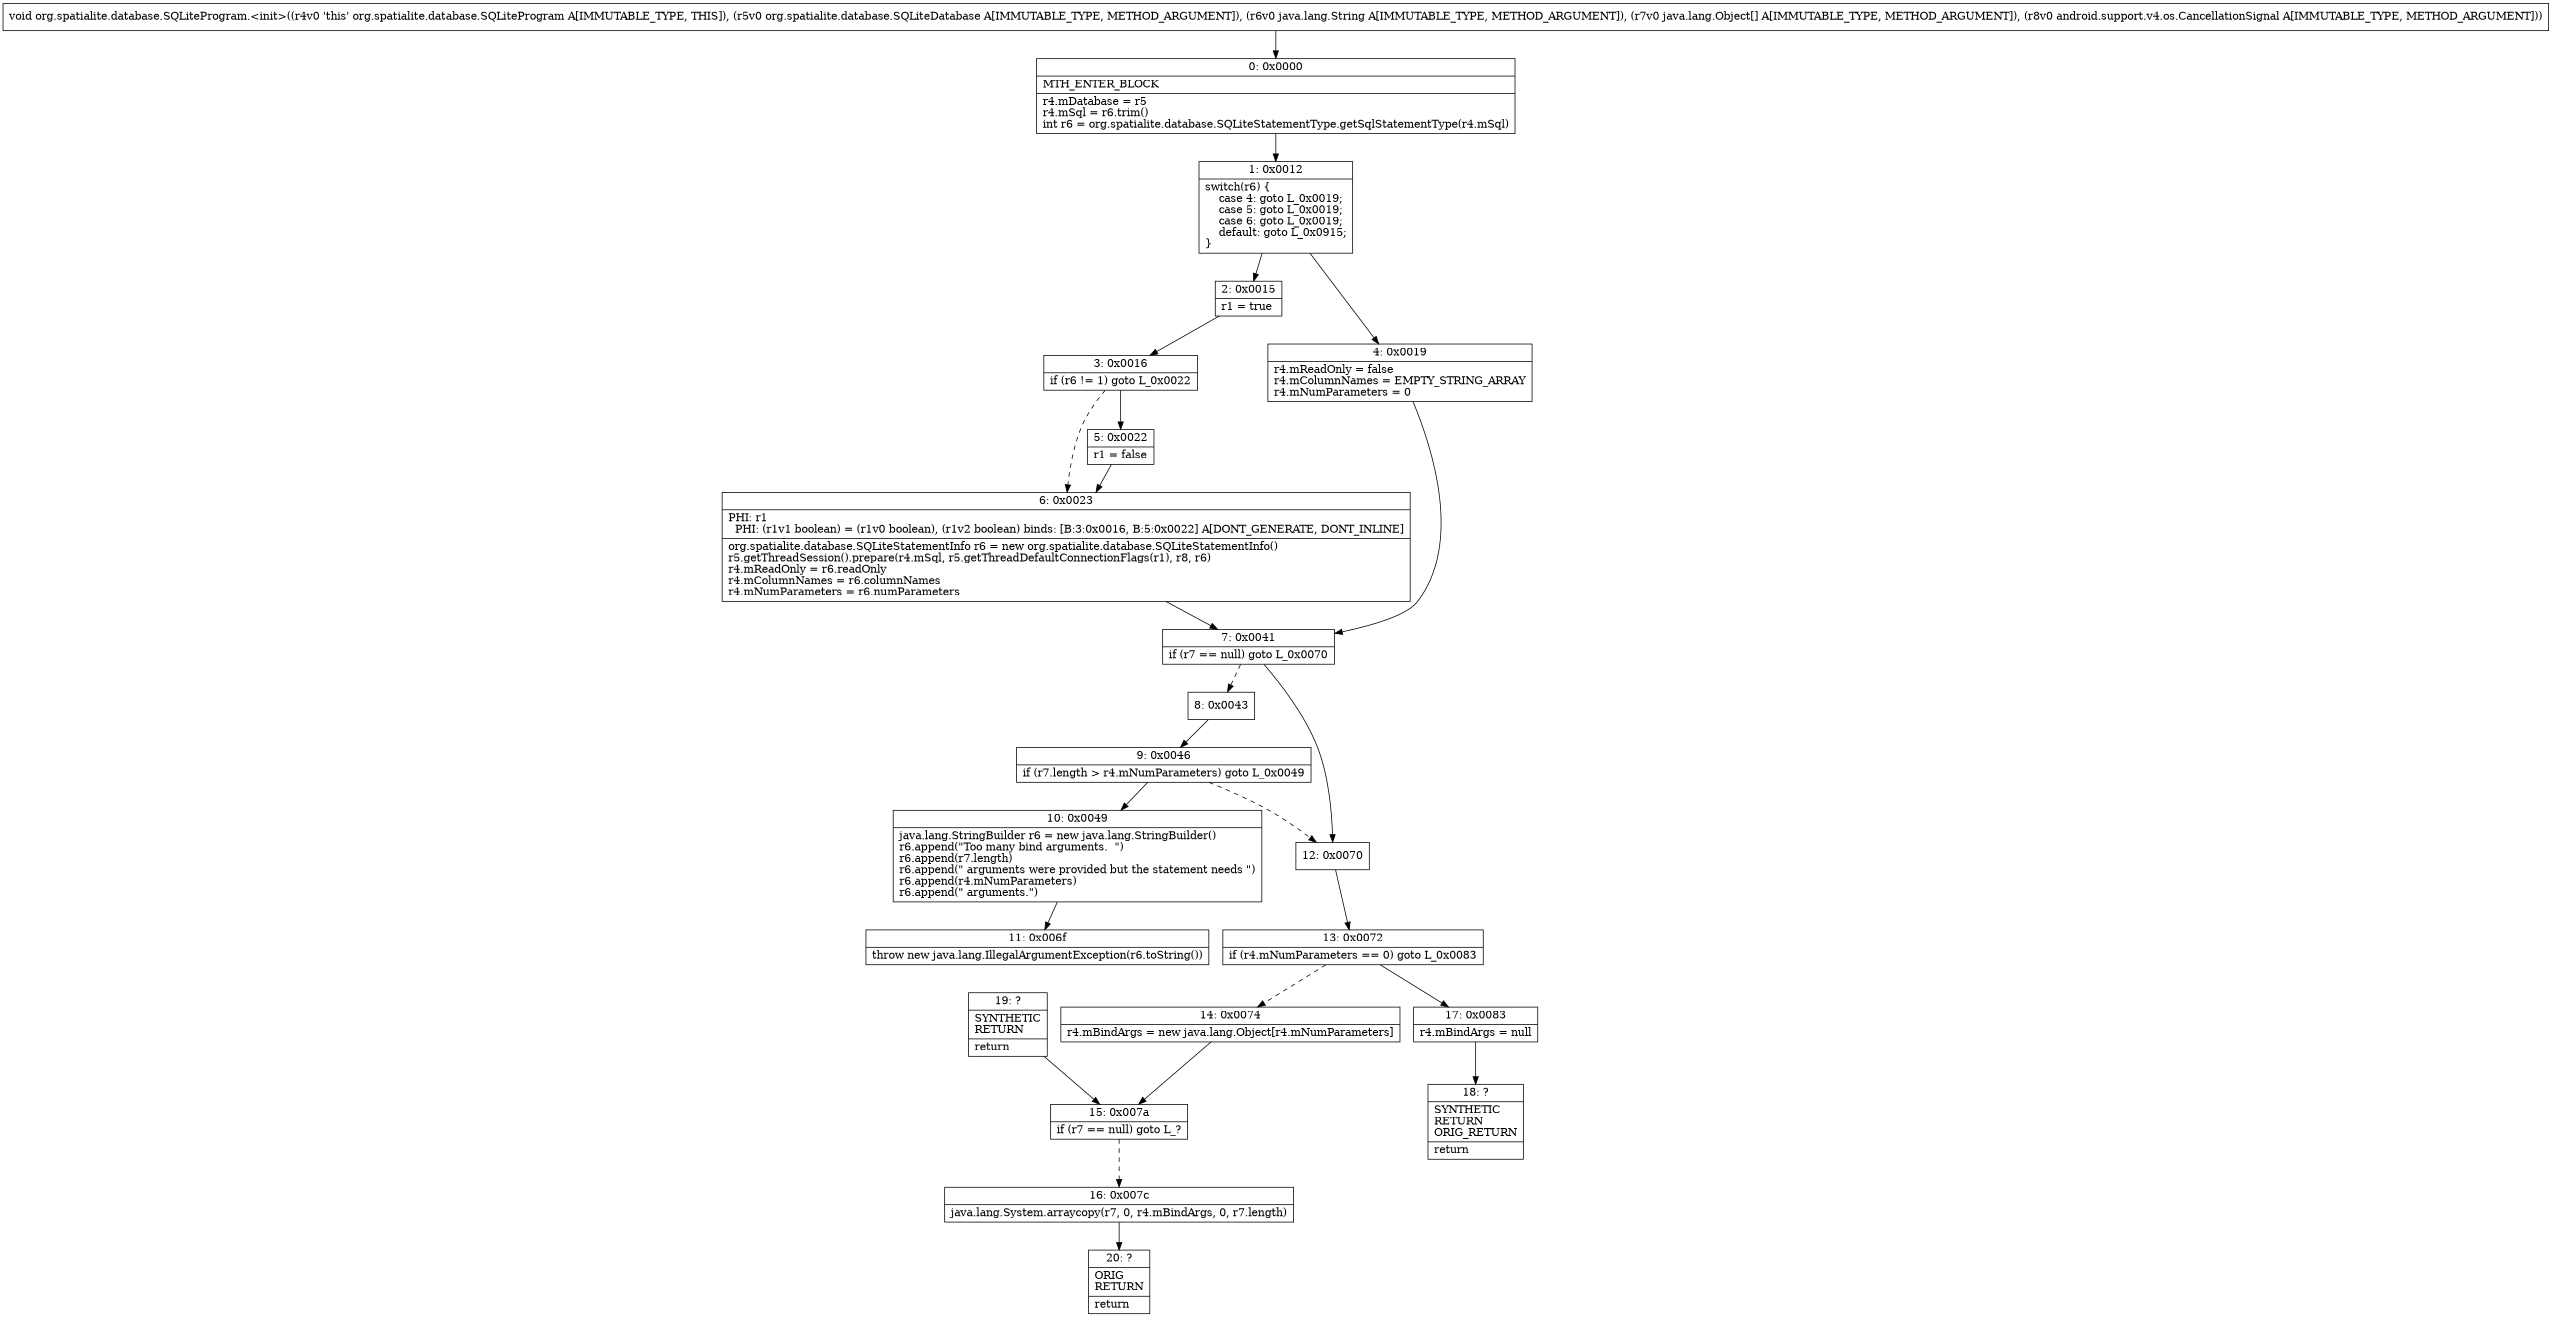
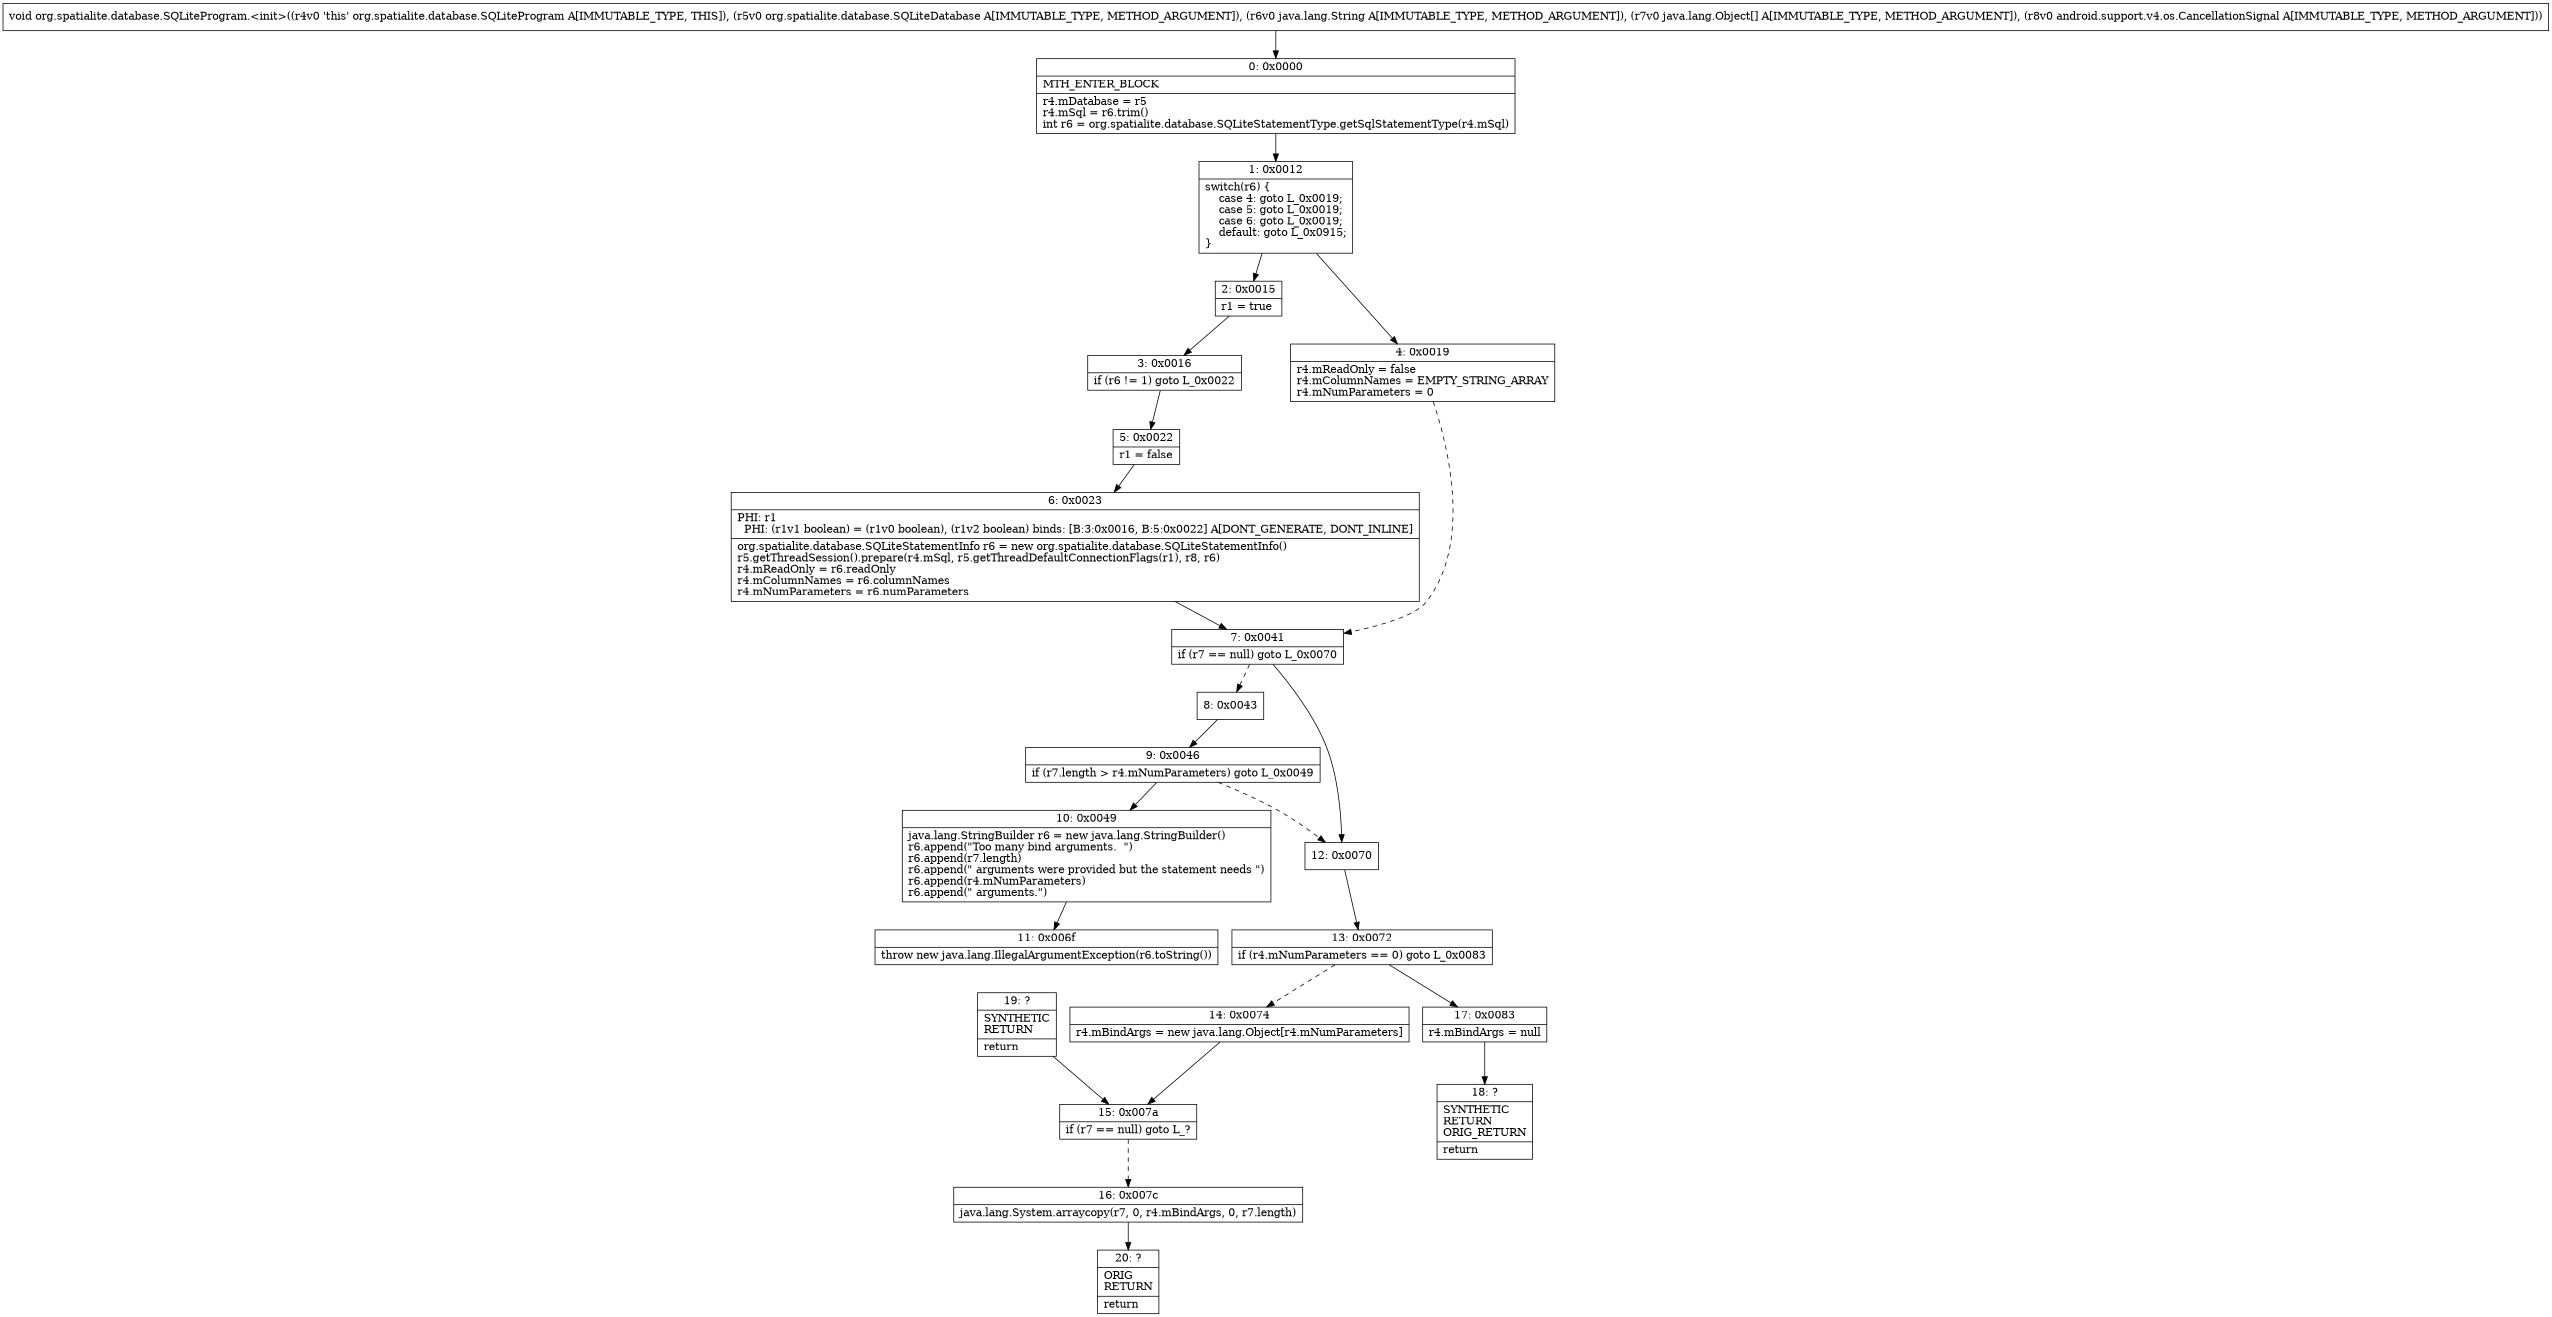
edge "3: 0x0016" -> "6: 0x0023": removed
edge "4: 0x0019" -> "7: 0x0041": style solid -> dashed
